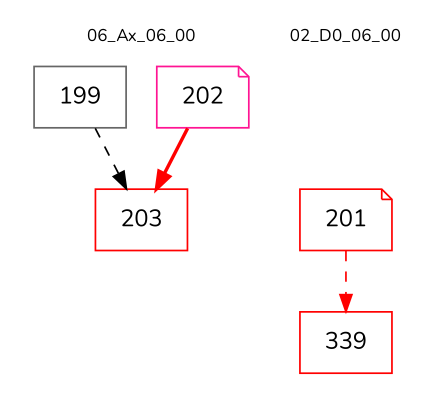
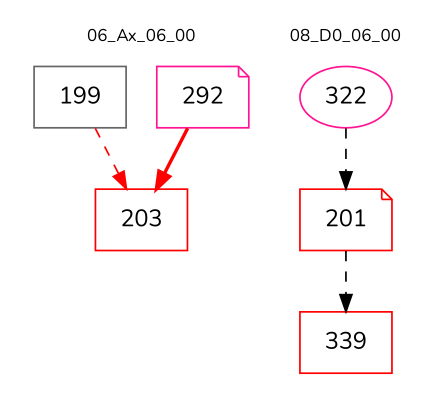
cluster "02_D0_06_00": label "02_D0_06_00" -> "08_D0_06_00"
node "202": label "202" -> "292"
node "322": added
edge "199" -> "203": color black -> red
edge "201" -> "339": color red -> black
